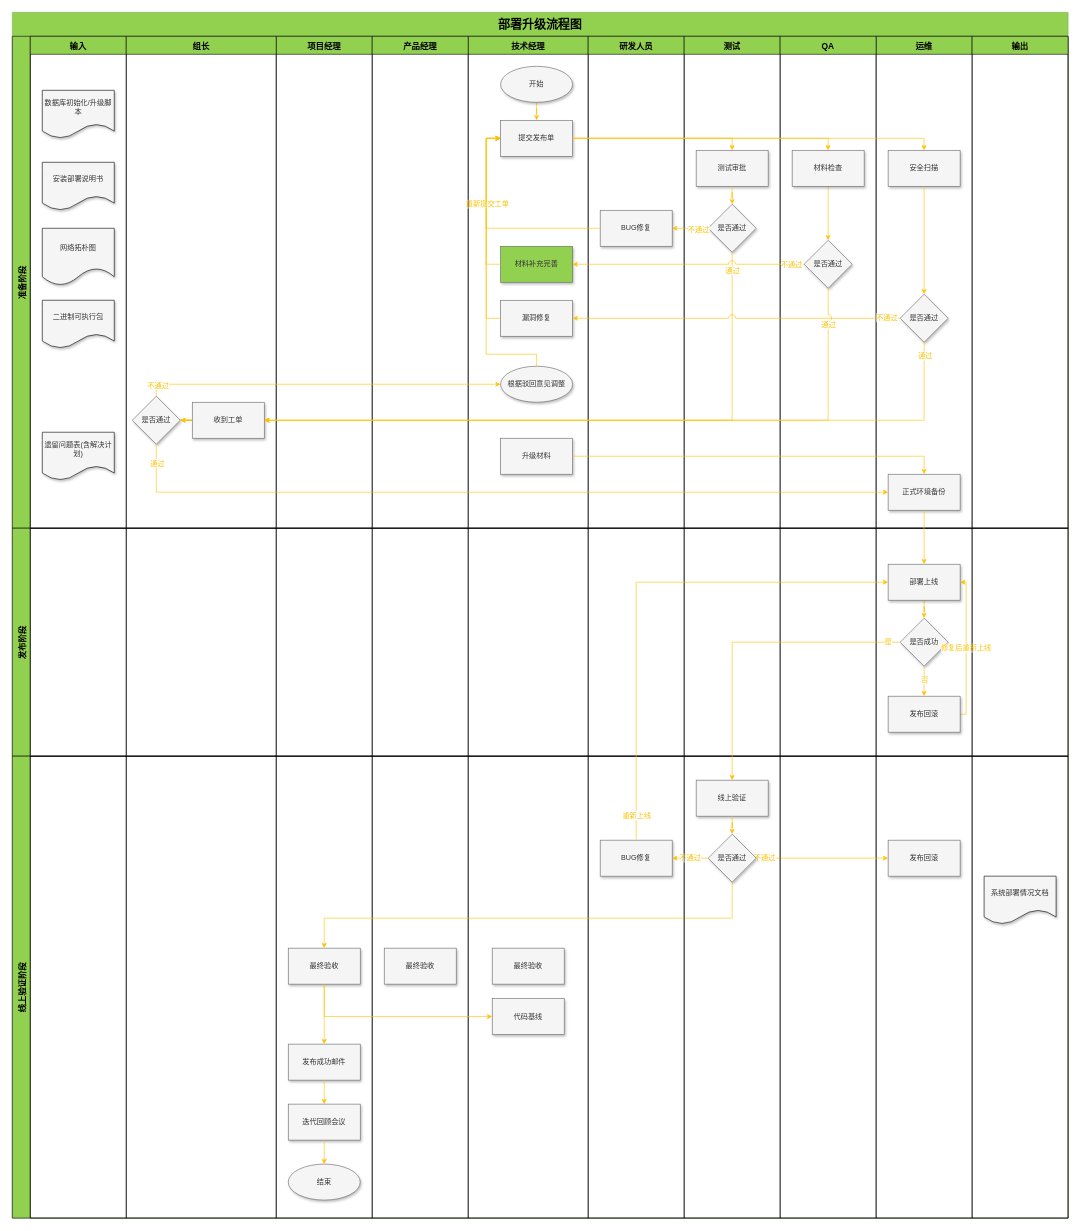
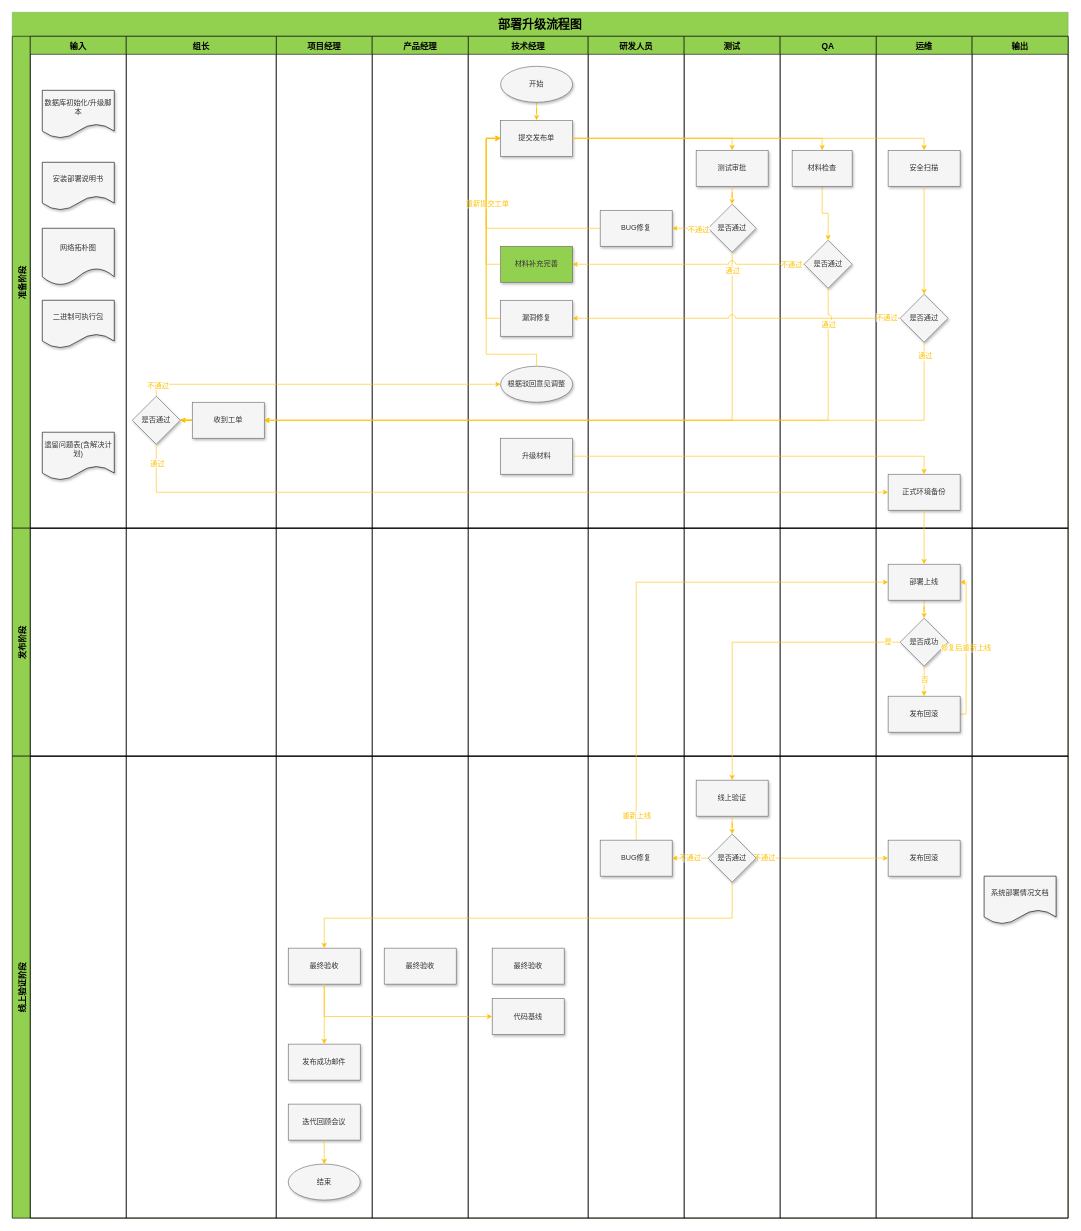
node "材料检查": size 72x36 -> 60x36
edge "发布成功邮件" -> "迭代回顾会议": removed
